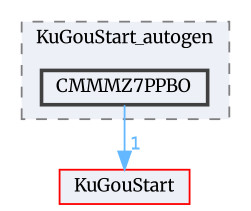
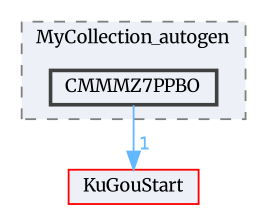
cluster "KuGouStart_autogen": label "KuGouStart_autogen" -> "MyCollection_autogen"
